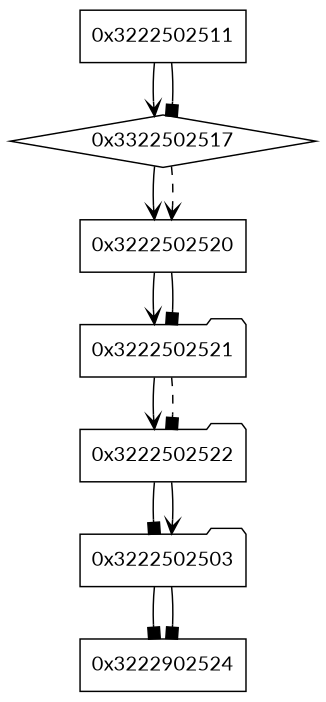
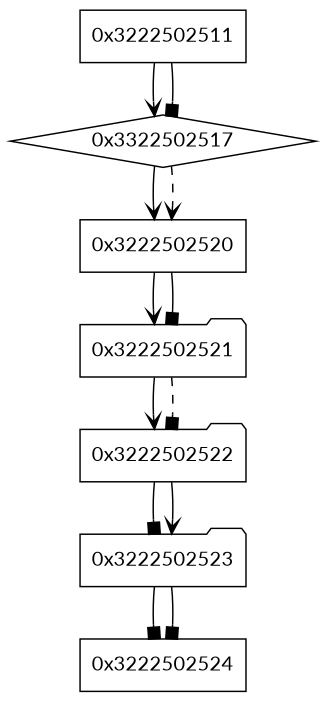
node "0x3222502503": label "0x3222502503" -> "0x3222502523"
node "0x3222902524": label "0x3222902524" -> "0x3222502524"
